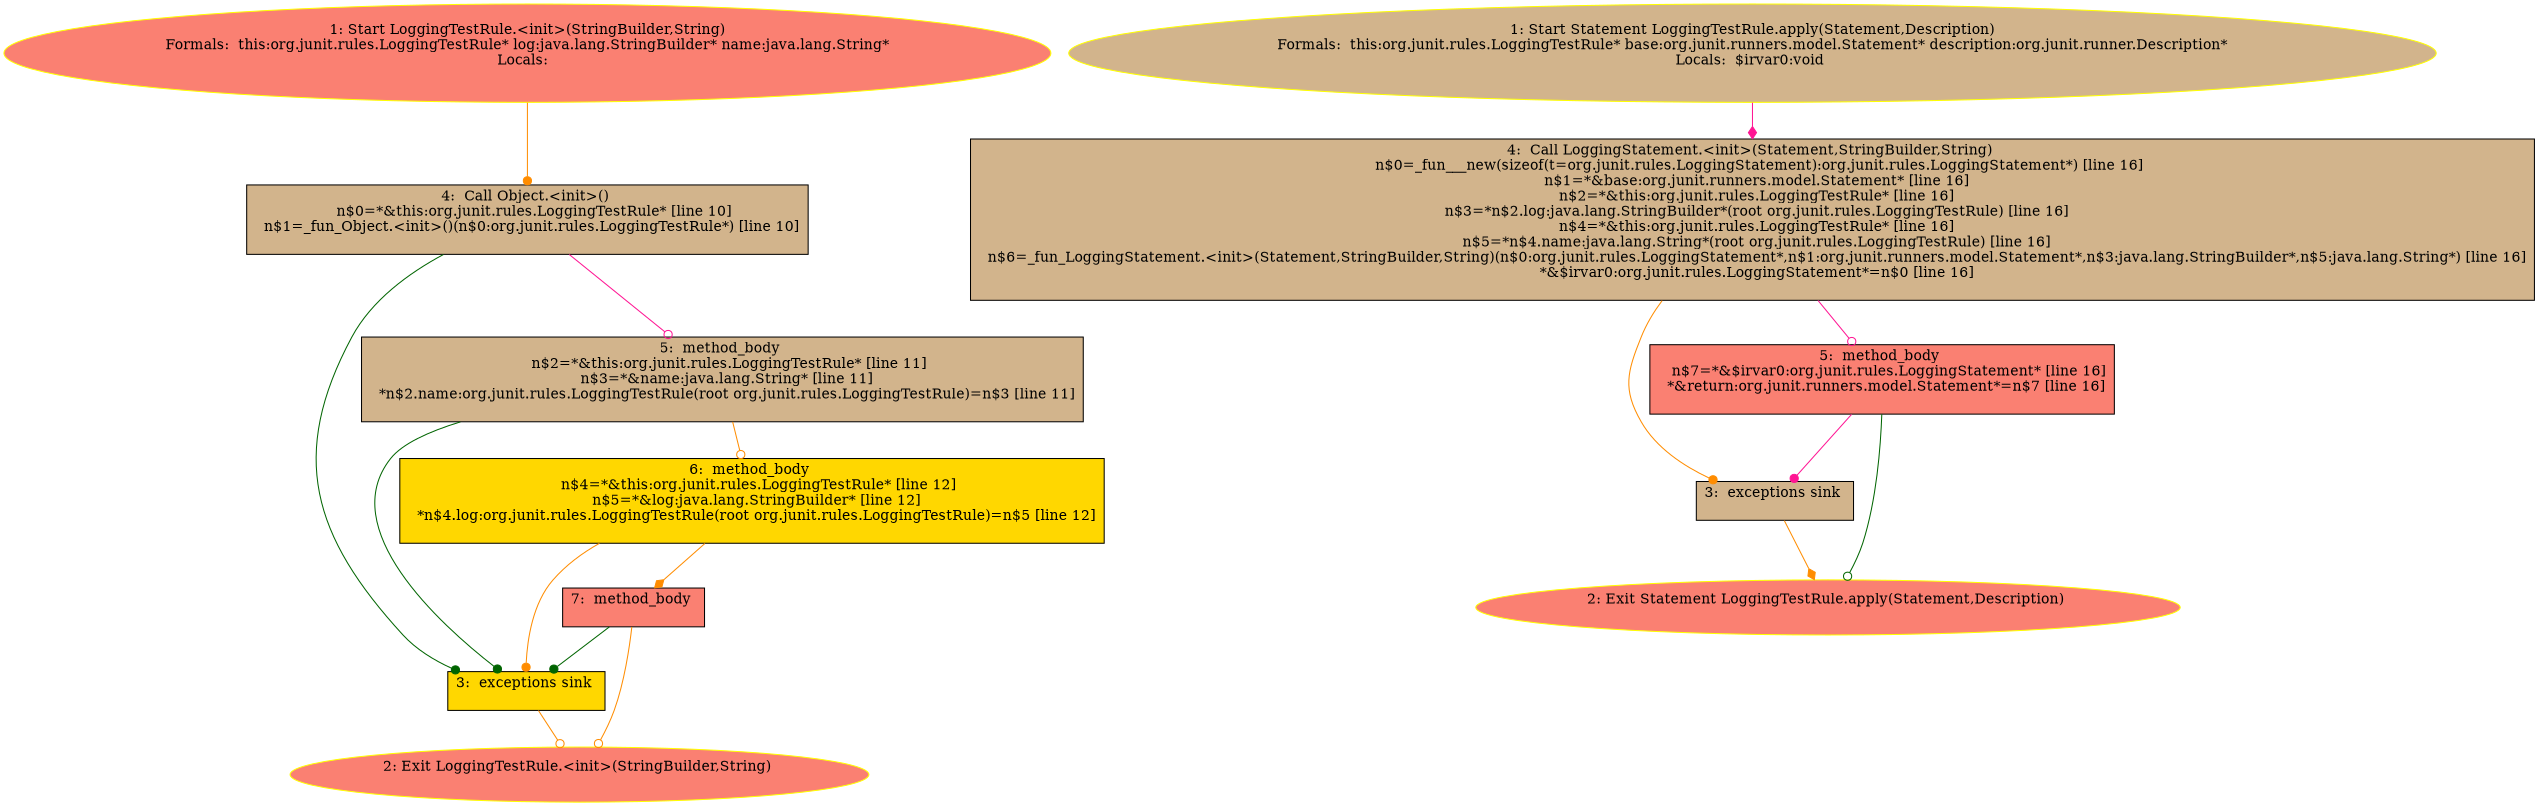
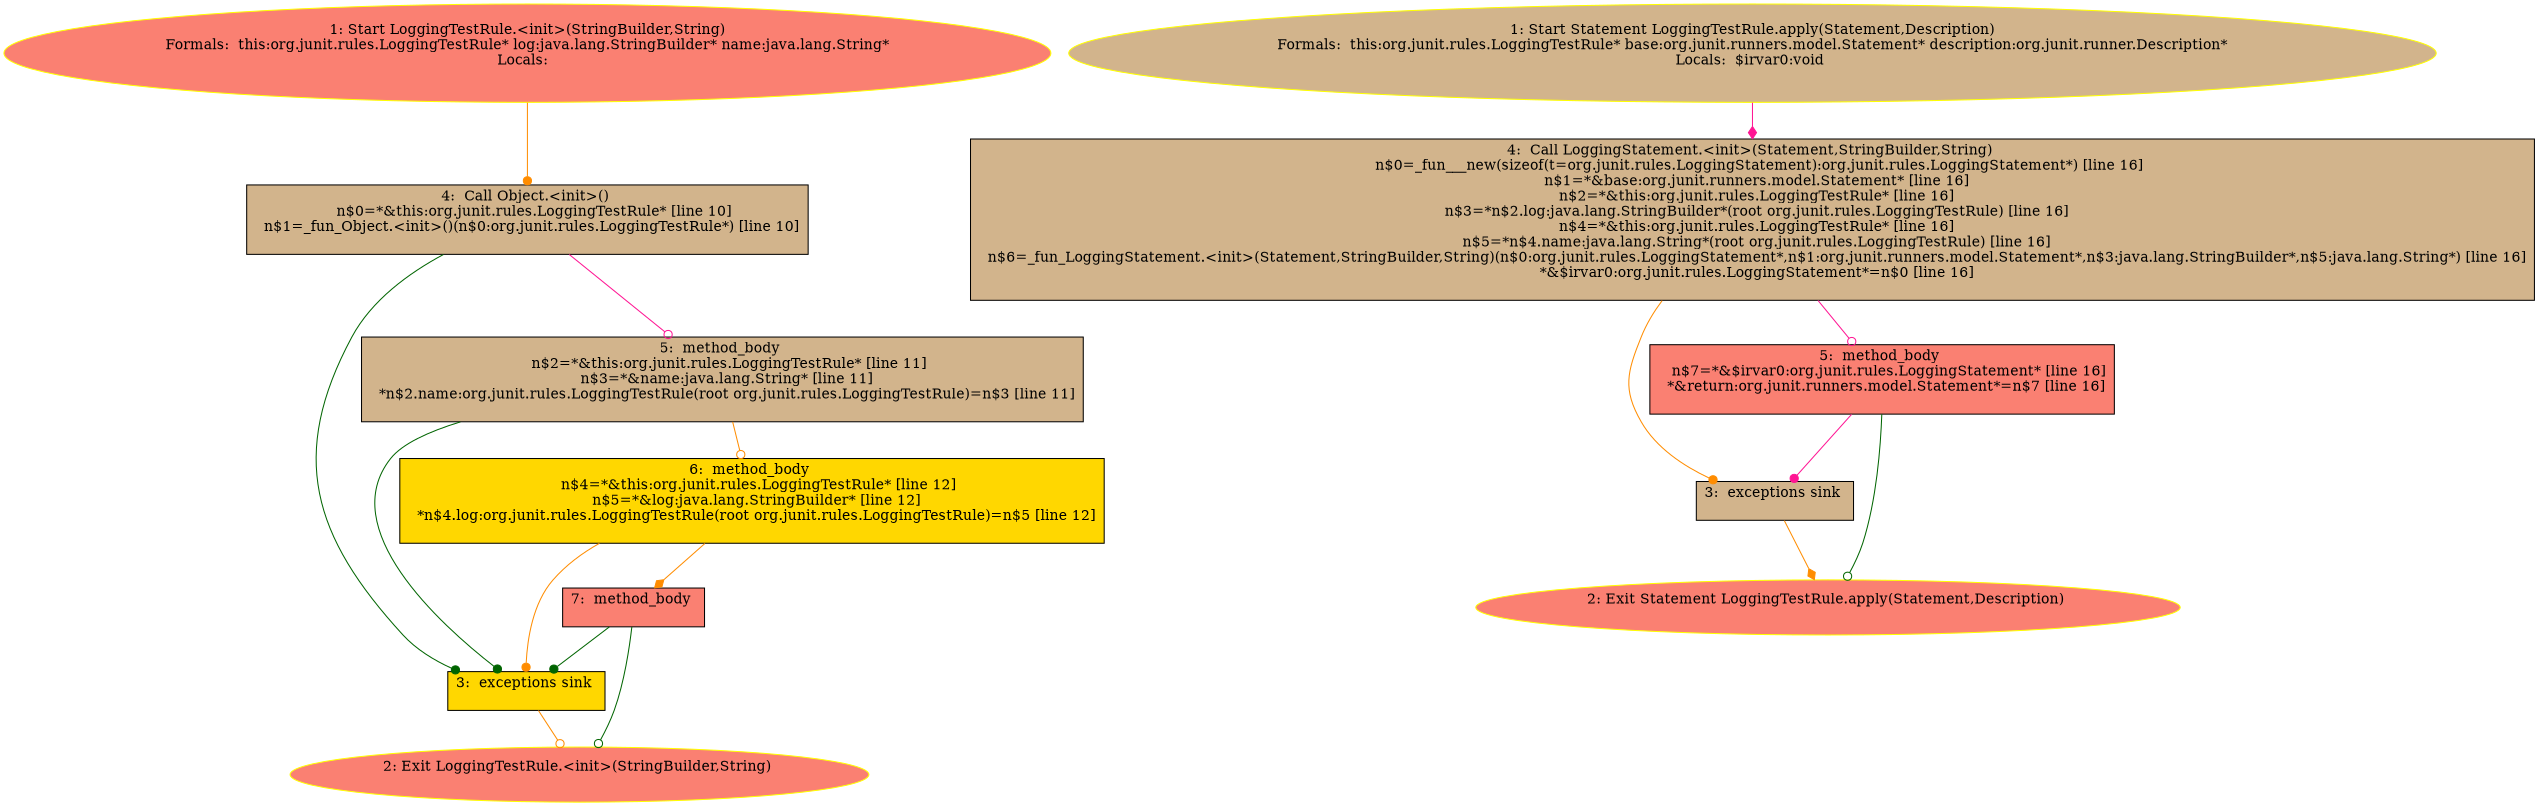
edge "7:  method_body" -> "2: Exit LoggingTestRule.<init>(StringBuilder,String)": color darkorange -> darkgreen
